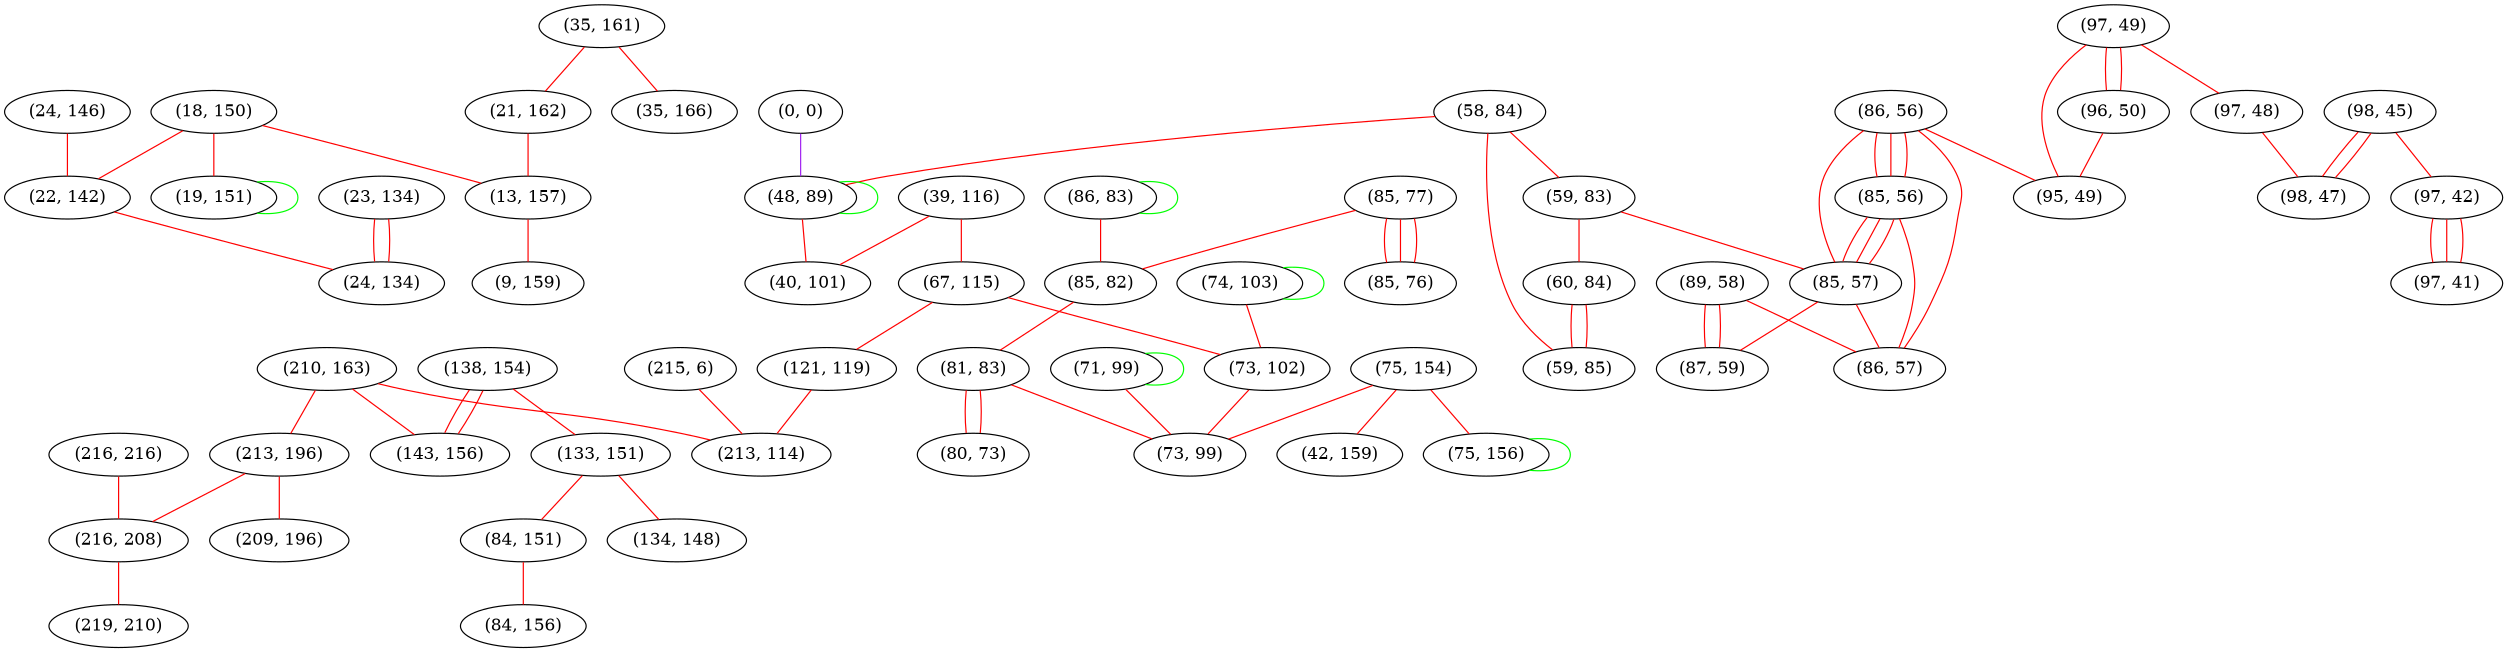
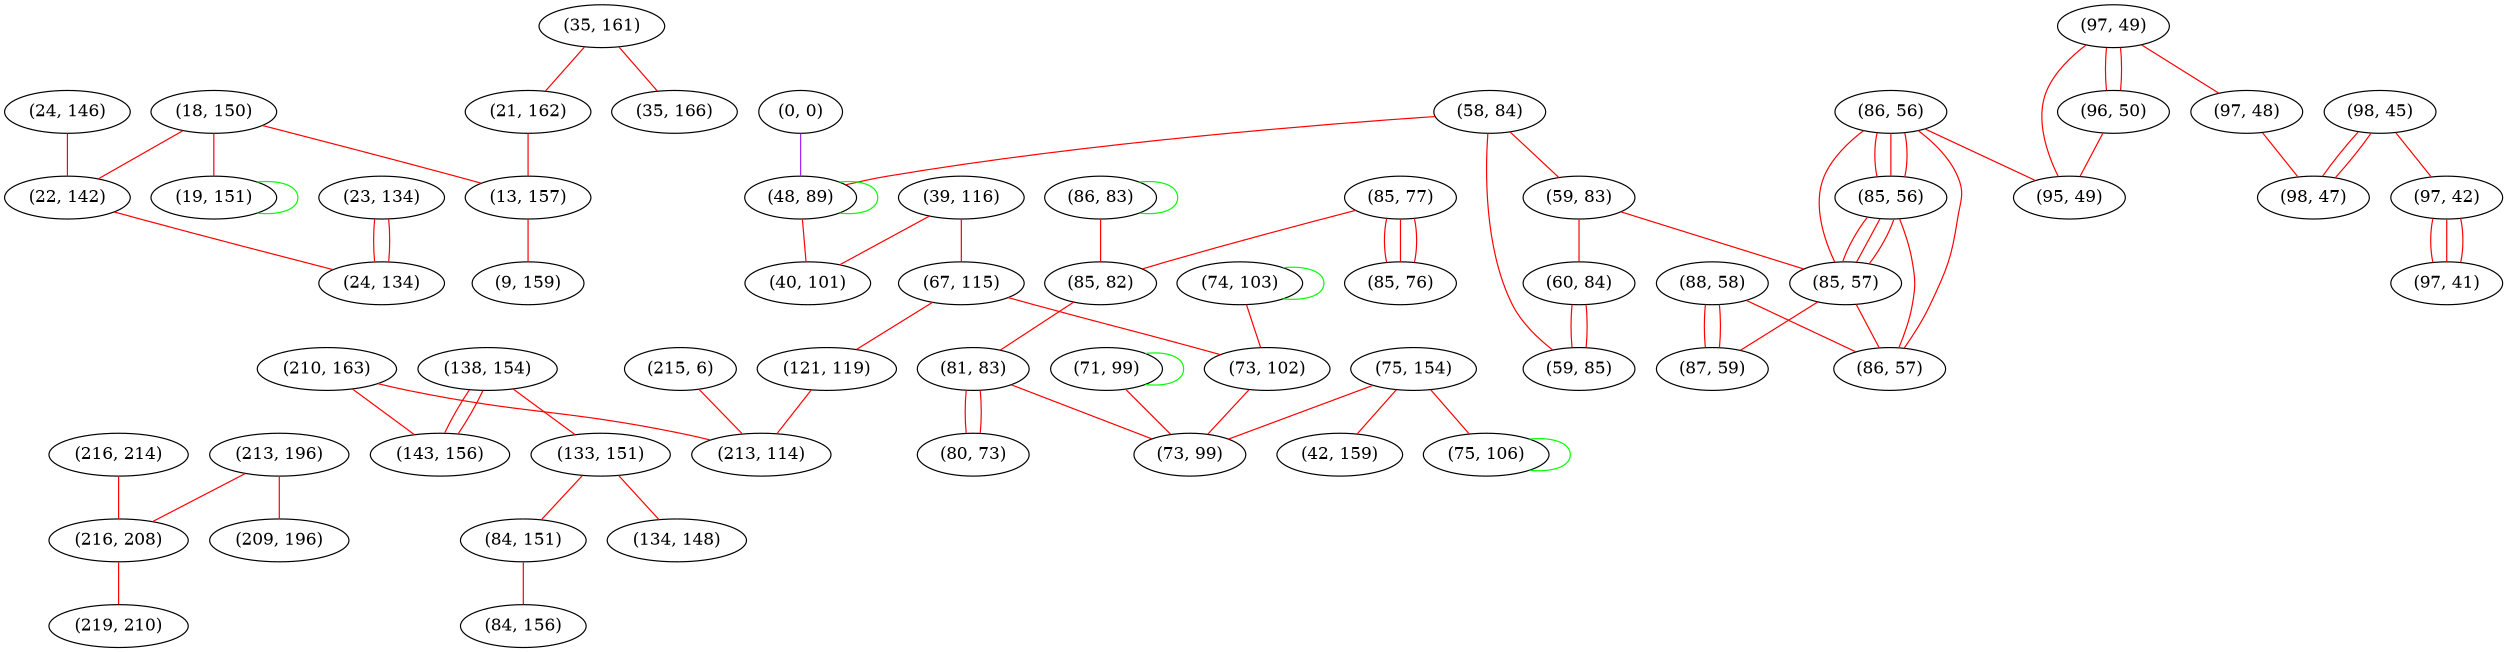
node "(89, 58)": label "(89, 58)" -> "(88, 58)"
edge "(210, 163)" -- "(213, 196)": removed
node "(216, 216)": label "(216, 216)" -> "(216, 214)"
node "(75, 156)": label "(75, 156)" -> "(75, 106)"
